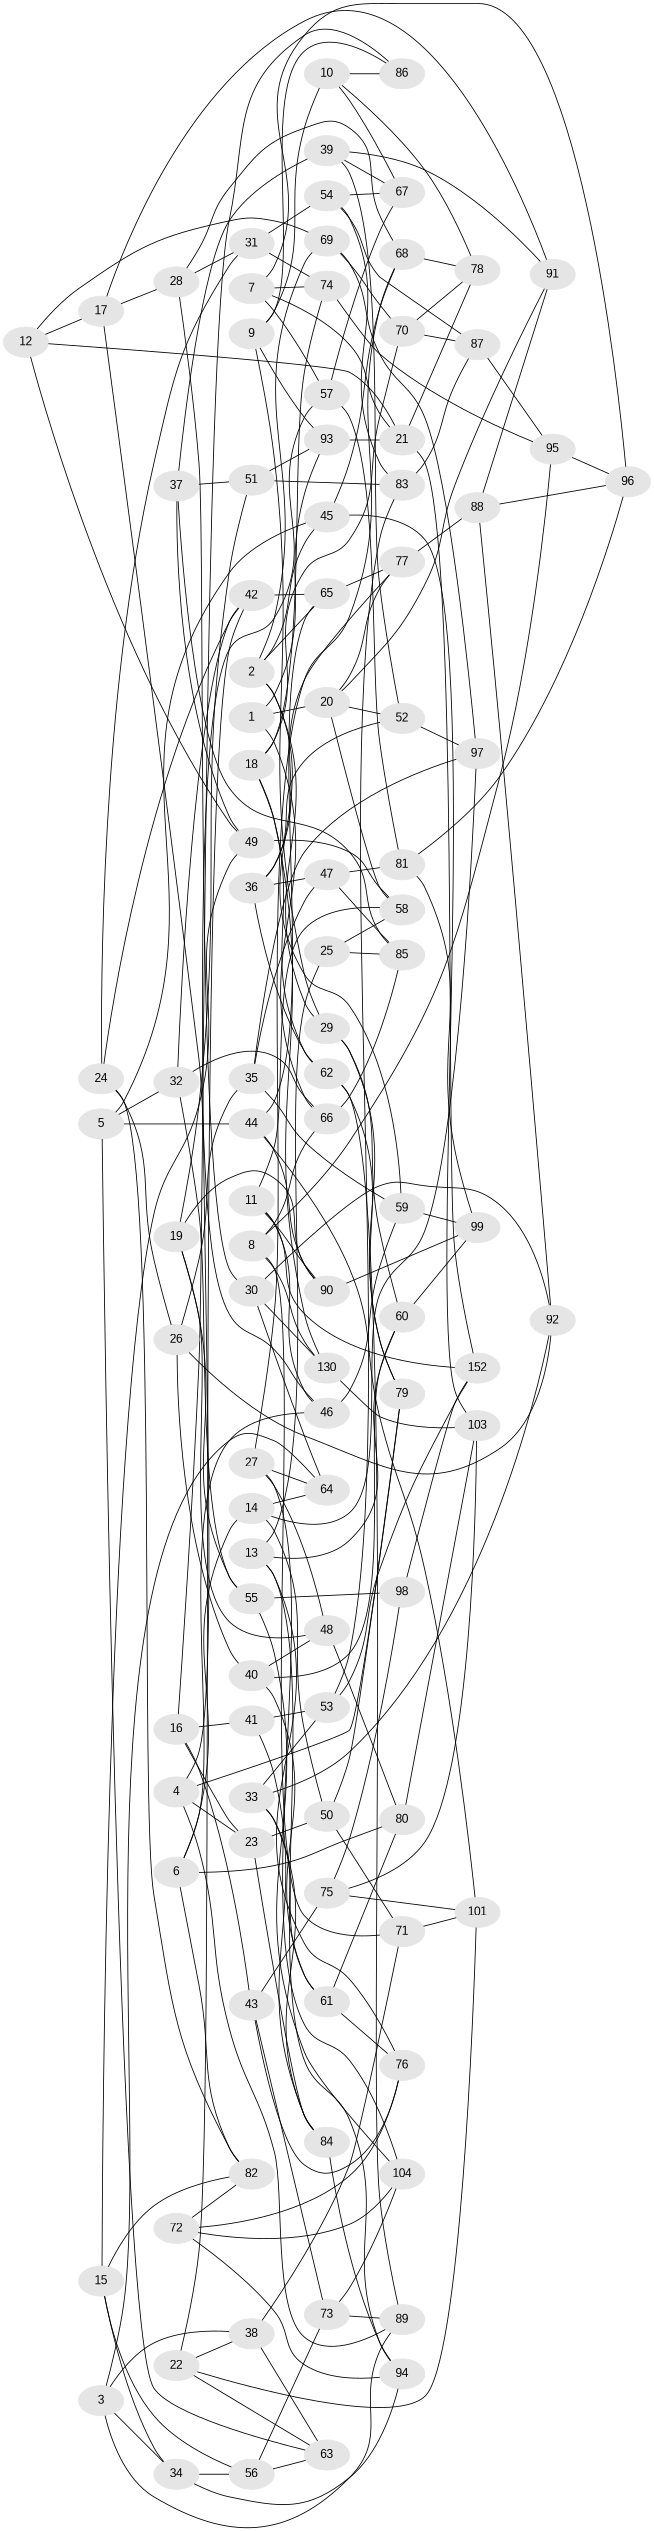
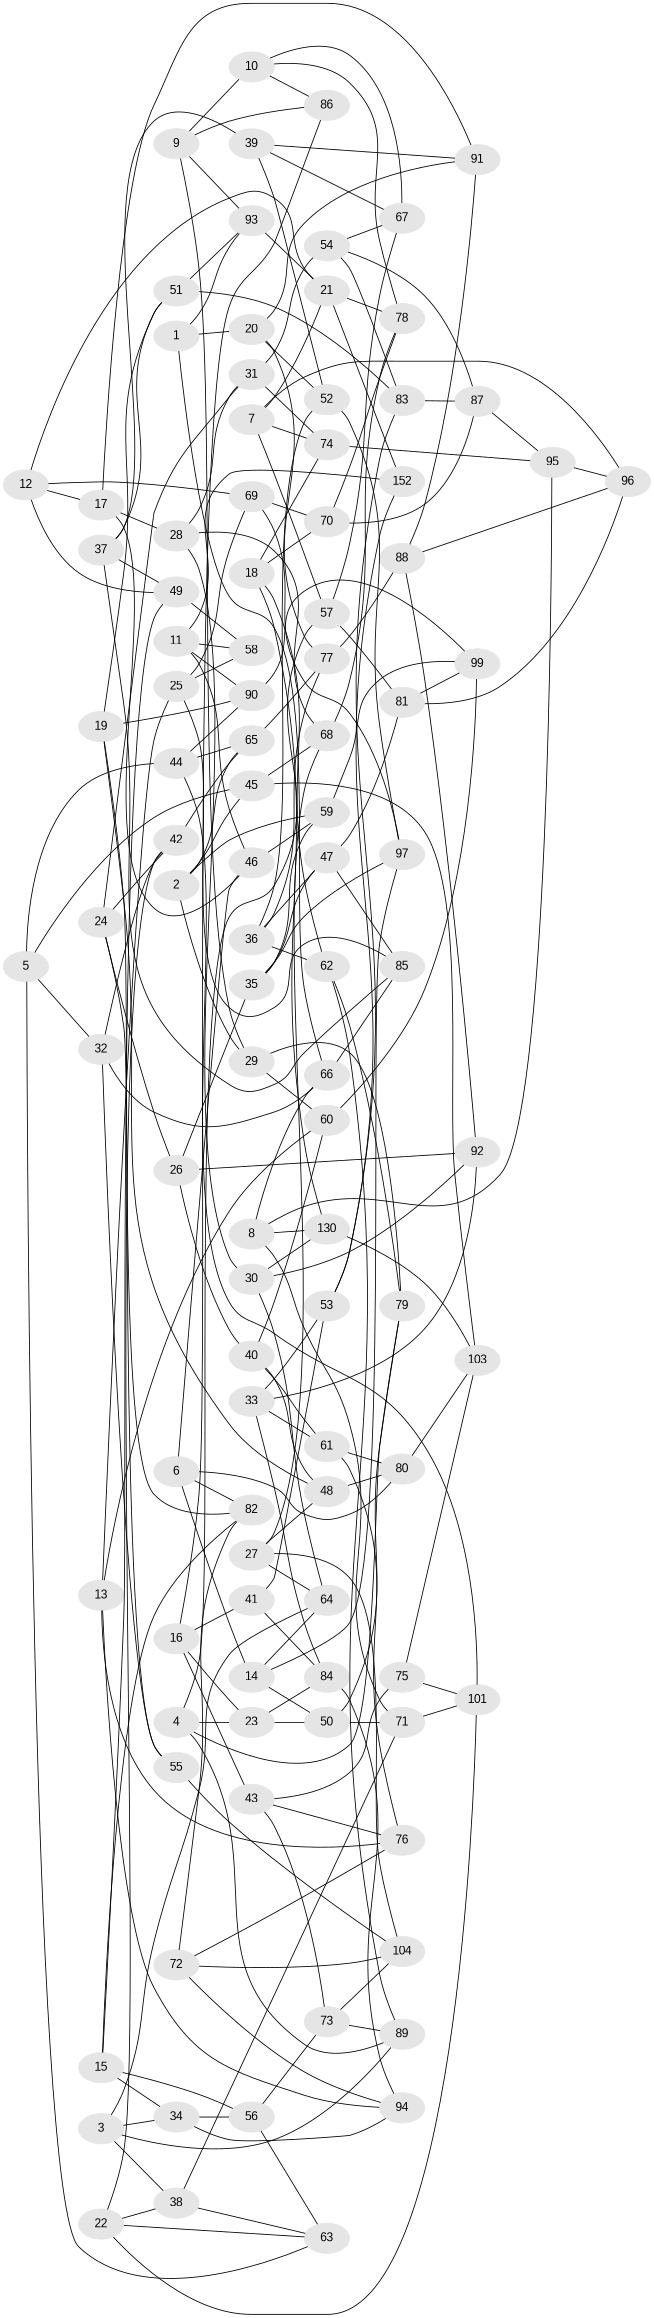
edge "69" -- "2": now "69" -- "25"
edge "20" -- "58": removed
node "98": removed
